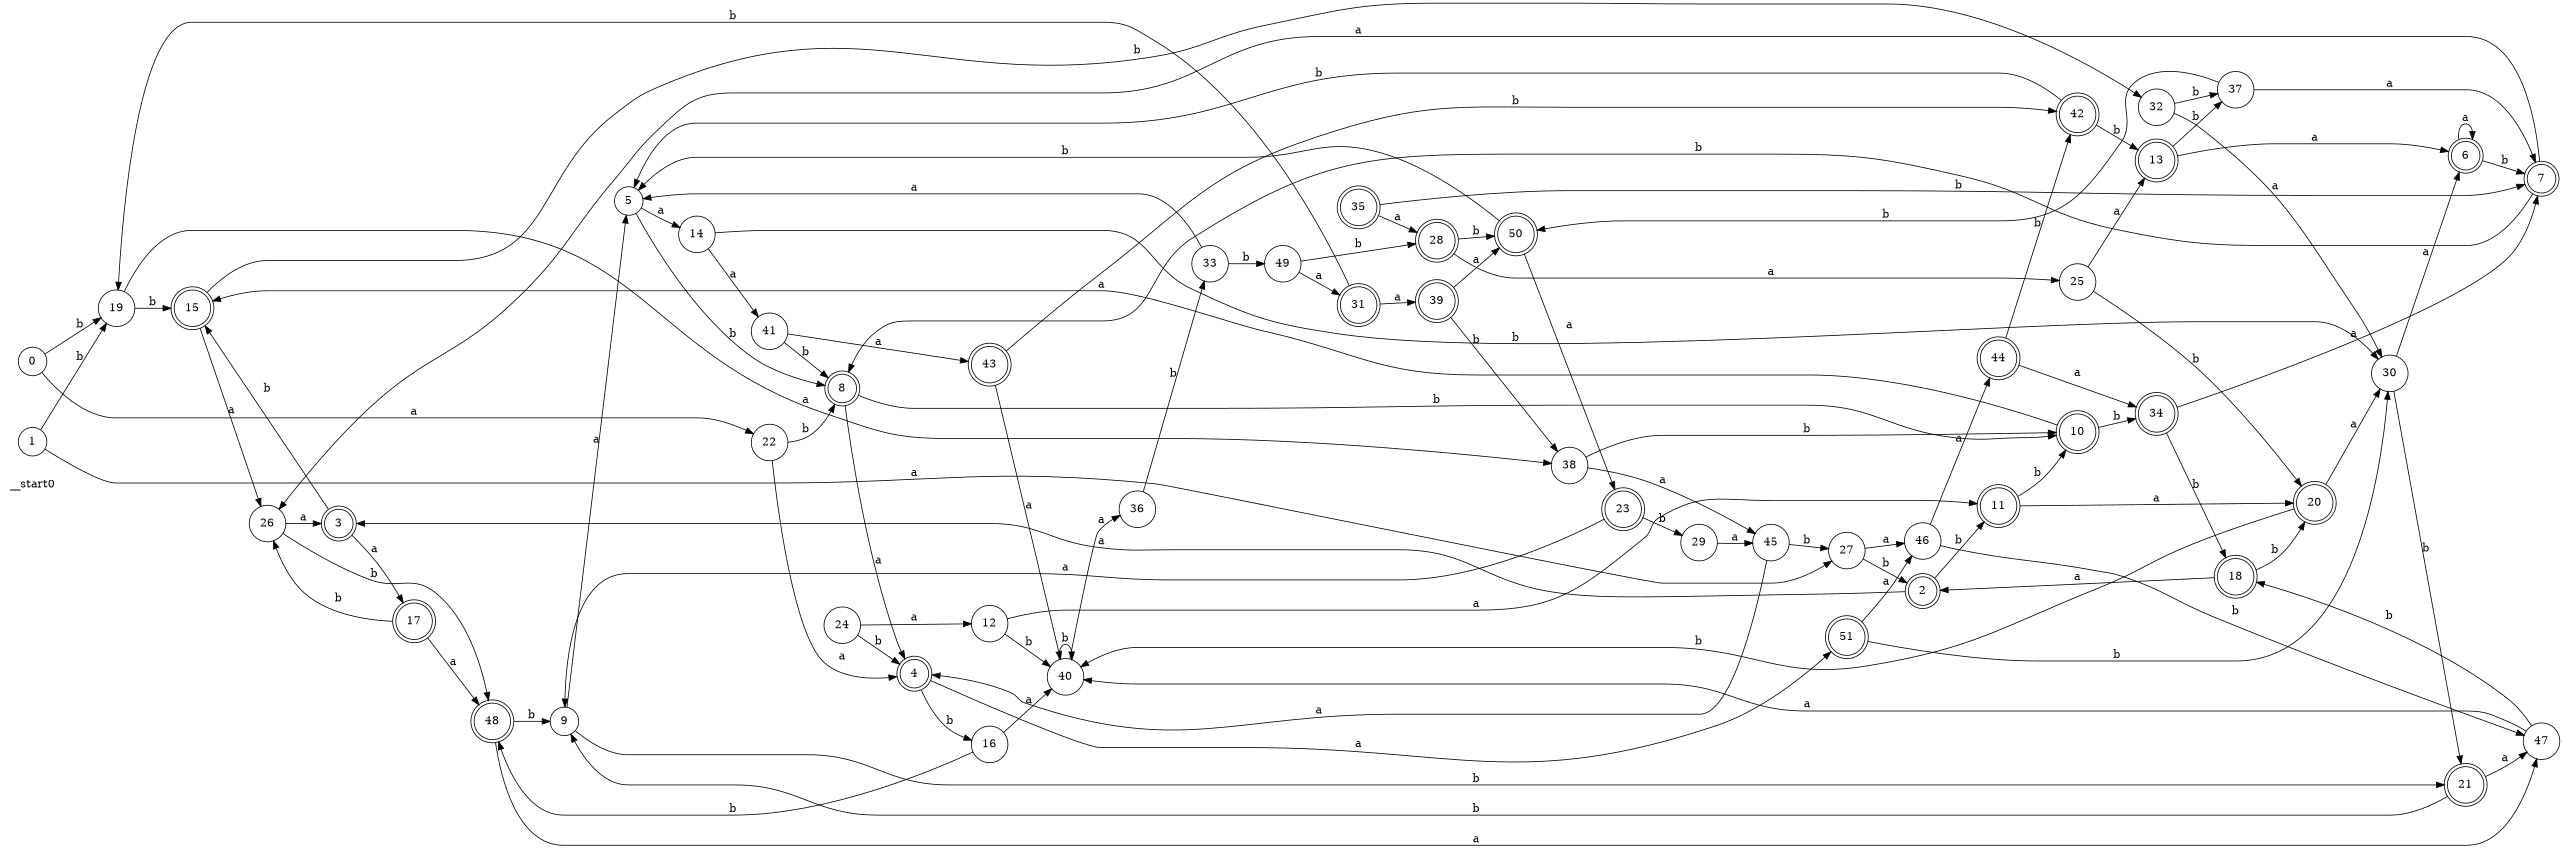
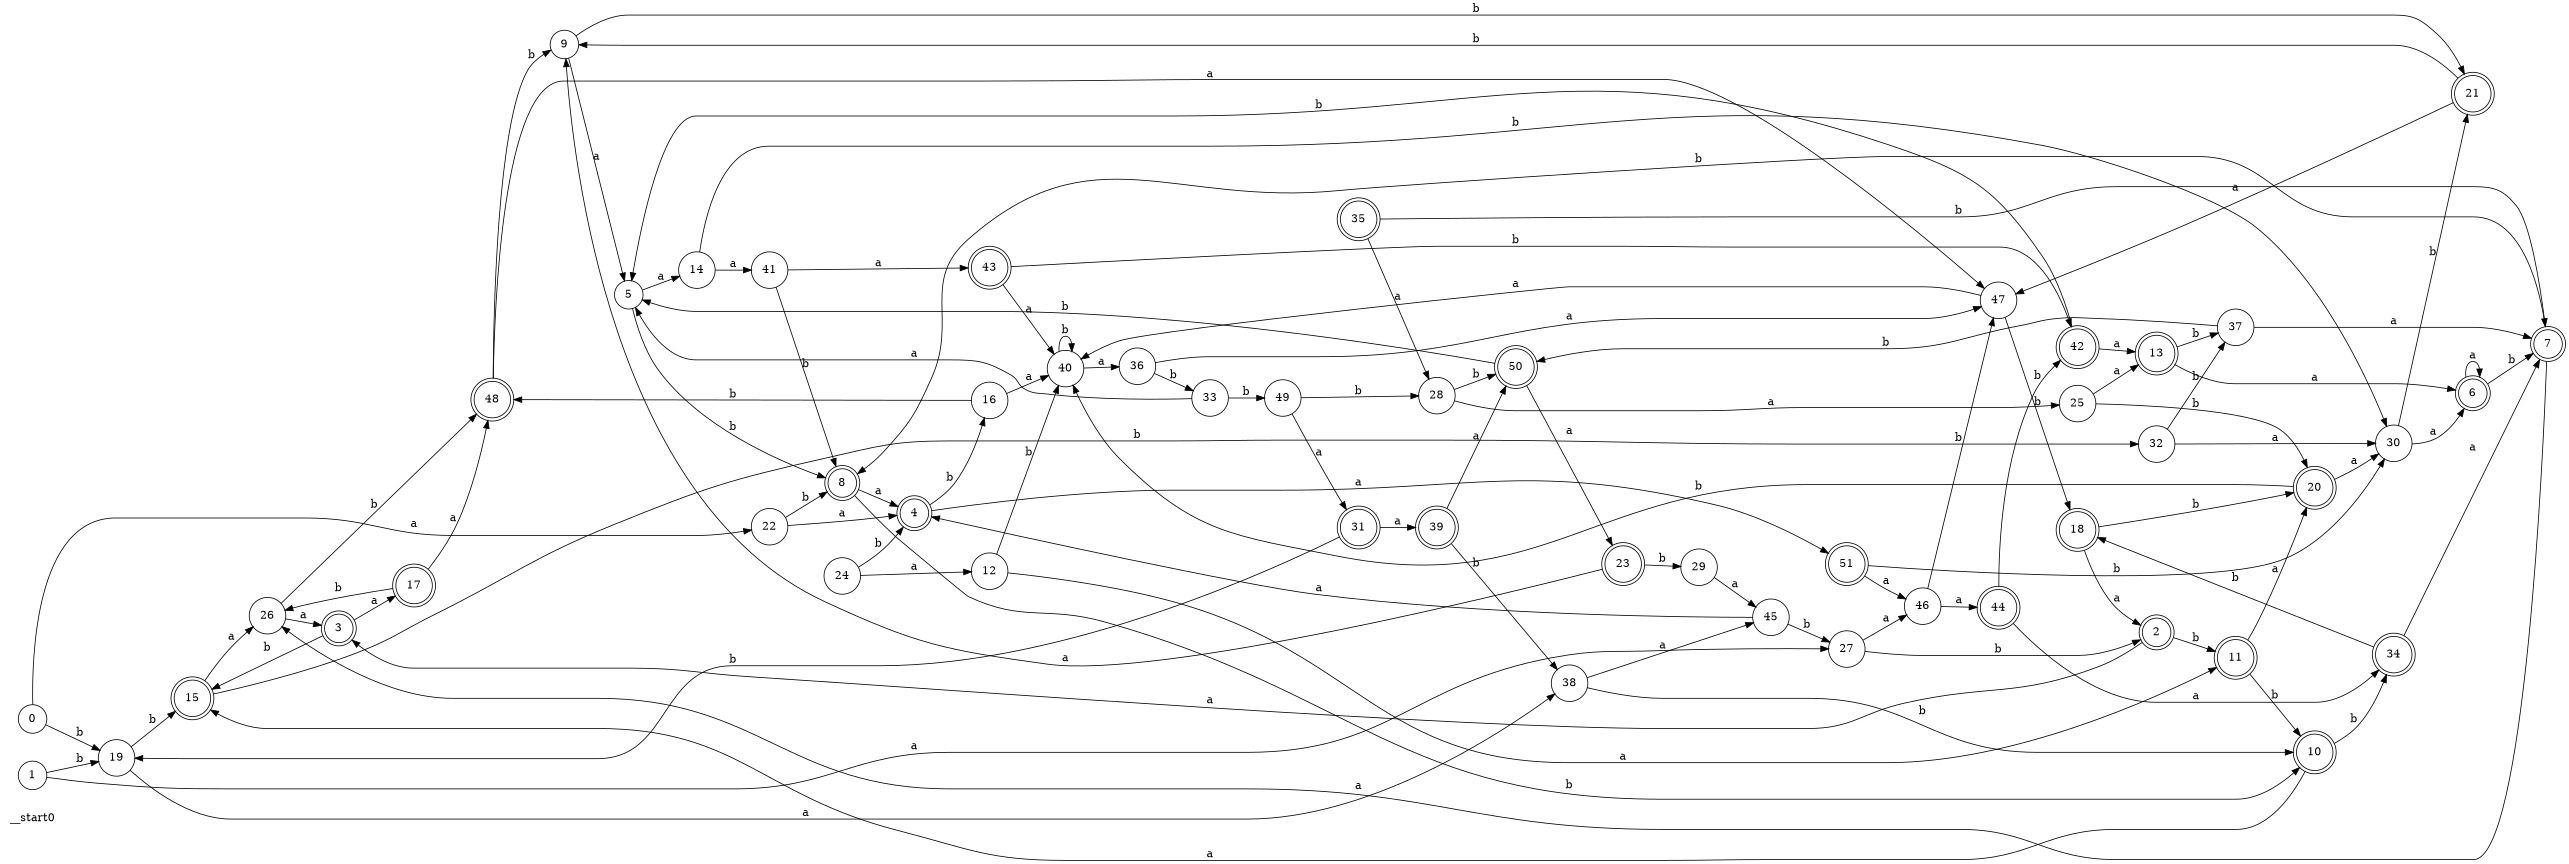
edge "42" -> "13": label "b" -> "a"
node "28": shape doublecircle -> circle
edge "36" -> "47": added, label "a"
